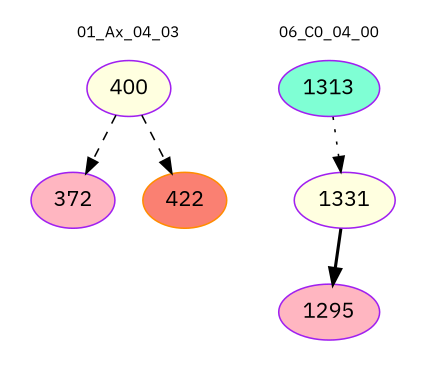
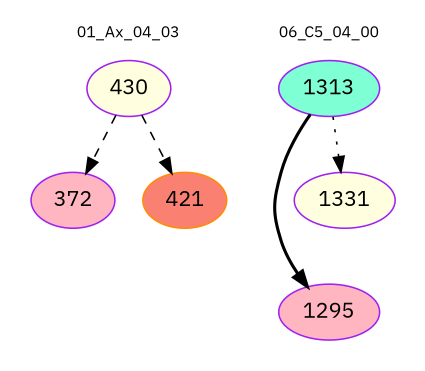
cluster "06_C0_04_00": label "06_C0_04_00" -> "06_C5_04_00"
node "400": label "400" -> "430"
node "422": label "422" -> "421"
edge "1331" -> "1295": now "1313" -> "1295"
